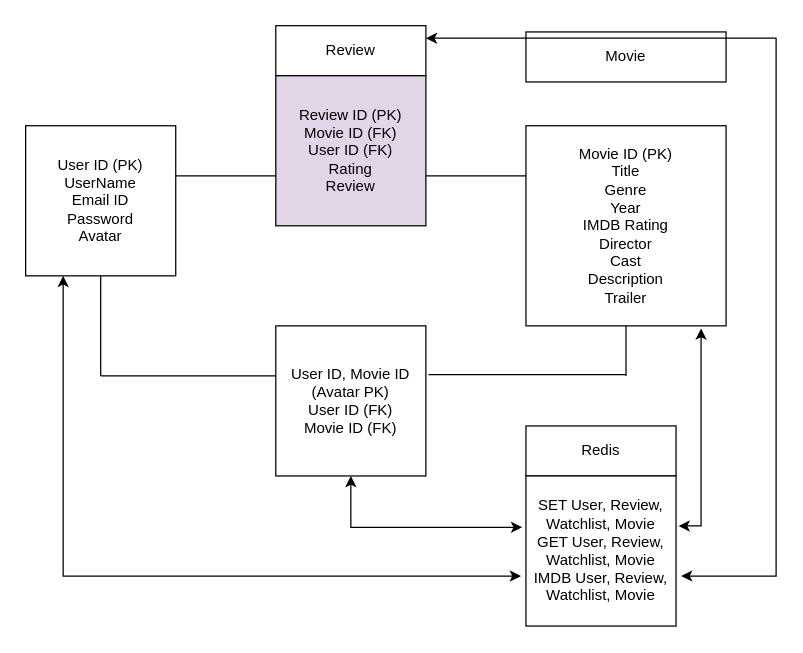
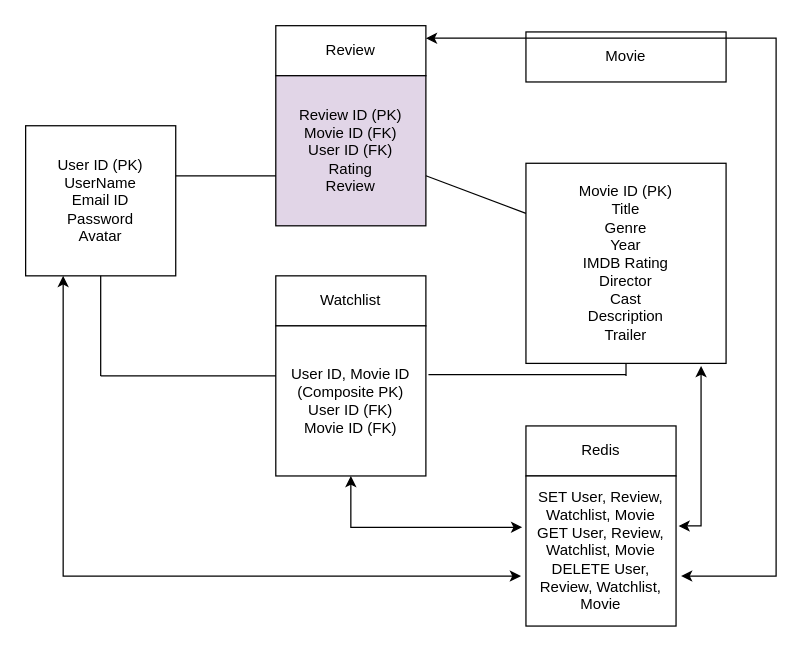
node "Movie ID (PK) Title Genre Year IMDB Rating Director Cast Description Trailer": moved (626, 226) -> (626, 263)
node "Watchlist": added
node "User ID, Movie ID (Avatar PK) User ID (FK) Movie ID (FK)": label "User ID, Movie ID (Avatar PK) User ID (FK) Movie ID (FK)" -> "User ID, Movie ID (Composite PK) User ID (FK) Movie ID (FK)"
node "SET User, Review, Watchlist, Movie GET User, Review, Watchlist, Movie IMDB User, Review, Watchlist, Movie": label "SET User, Review, Watchlist, Movie GET User, Review, Watchlist, Movie IMDB User, Review, Watchlist, Movie" -> "SET User, Review, Watchlist, Movie GET User, Review, Watchlist, Movie DELETE User, Review, Watchlist, Movie"
